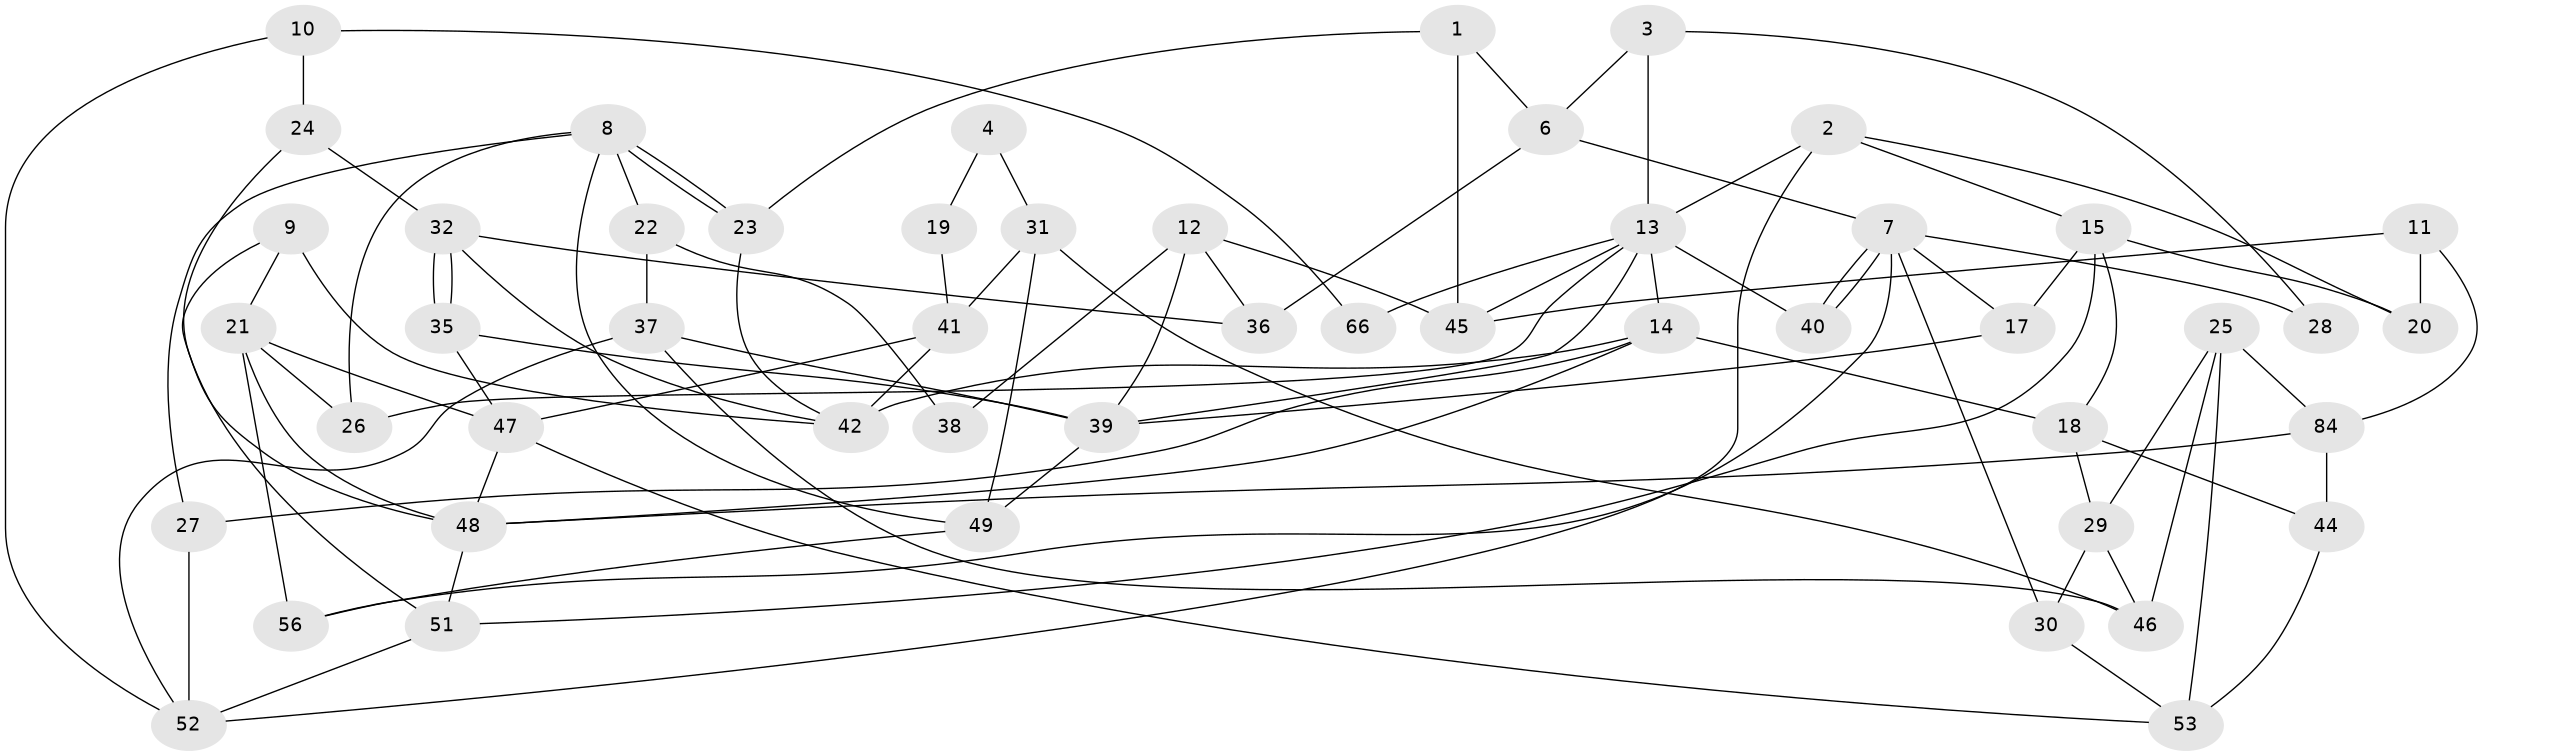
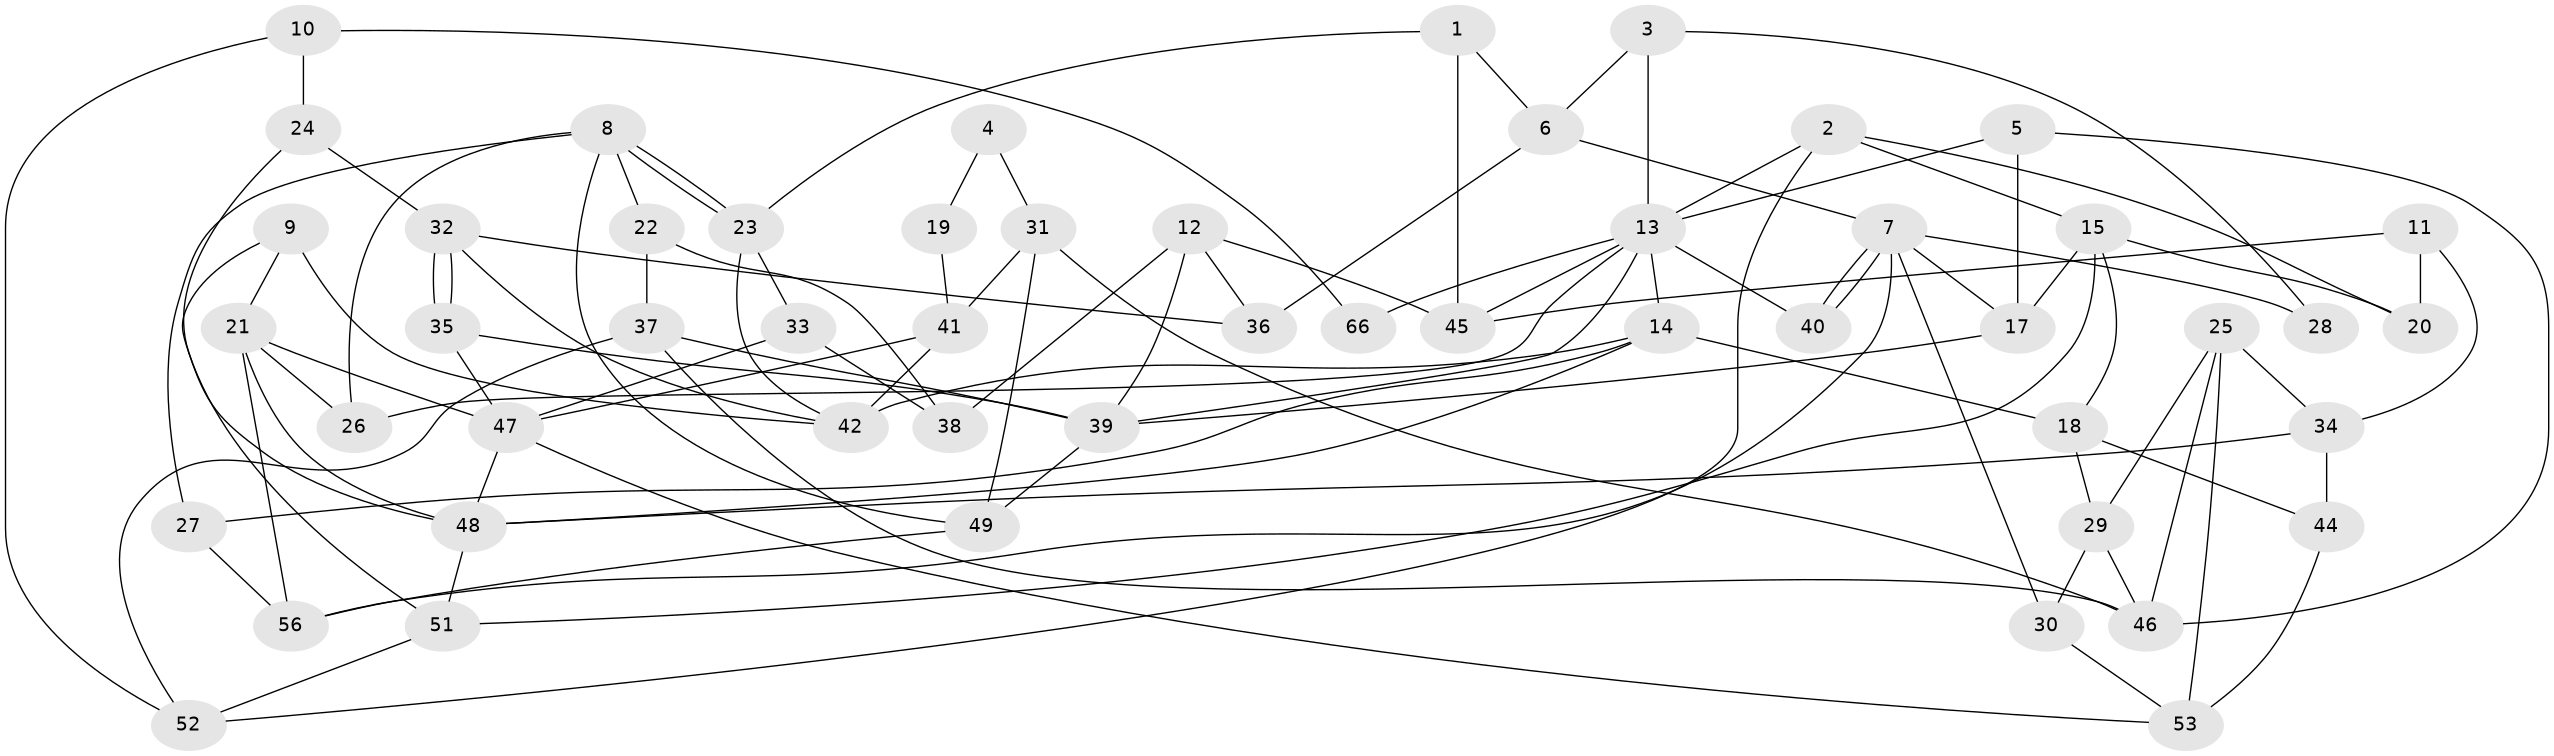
node "5": added
node "33": added
node "84": label "84" -> "34"
edge "27" -- "52": now "27" -- "56"
